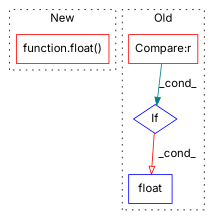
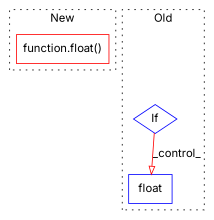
node "Compare:r": removed
edge "If" -> "float": label "_cond_" -> "_control_"
